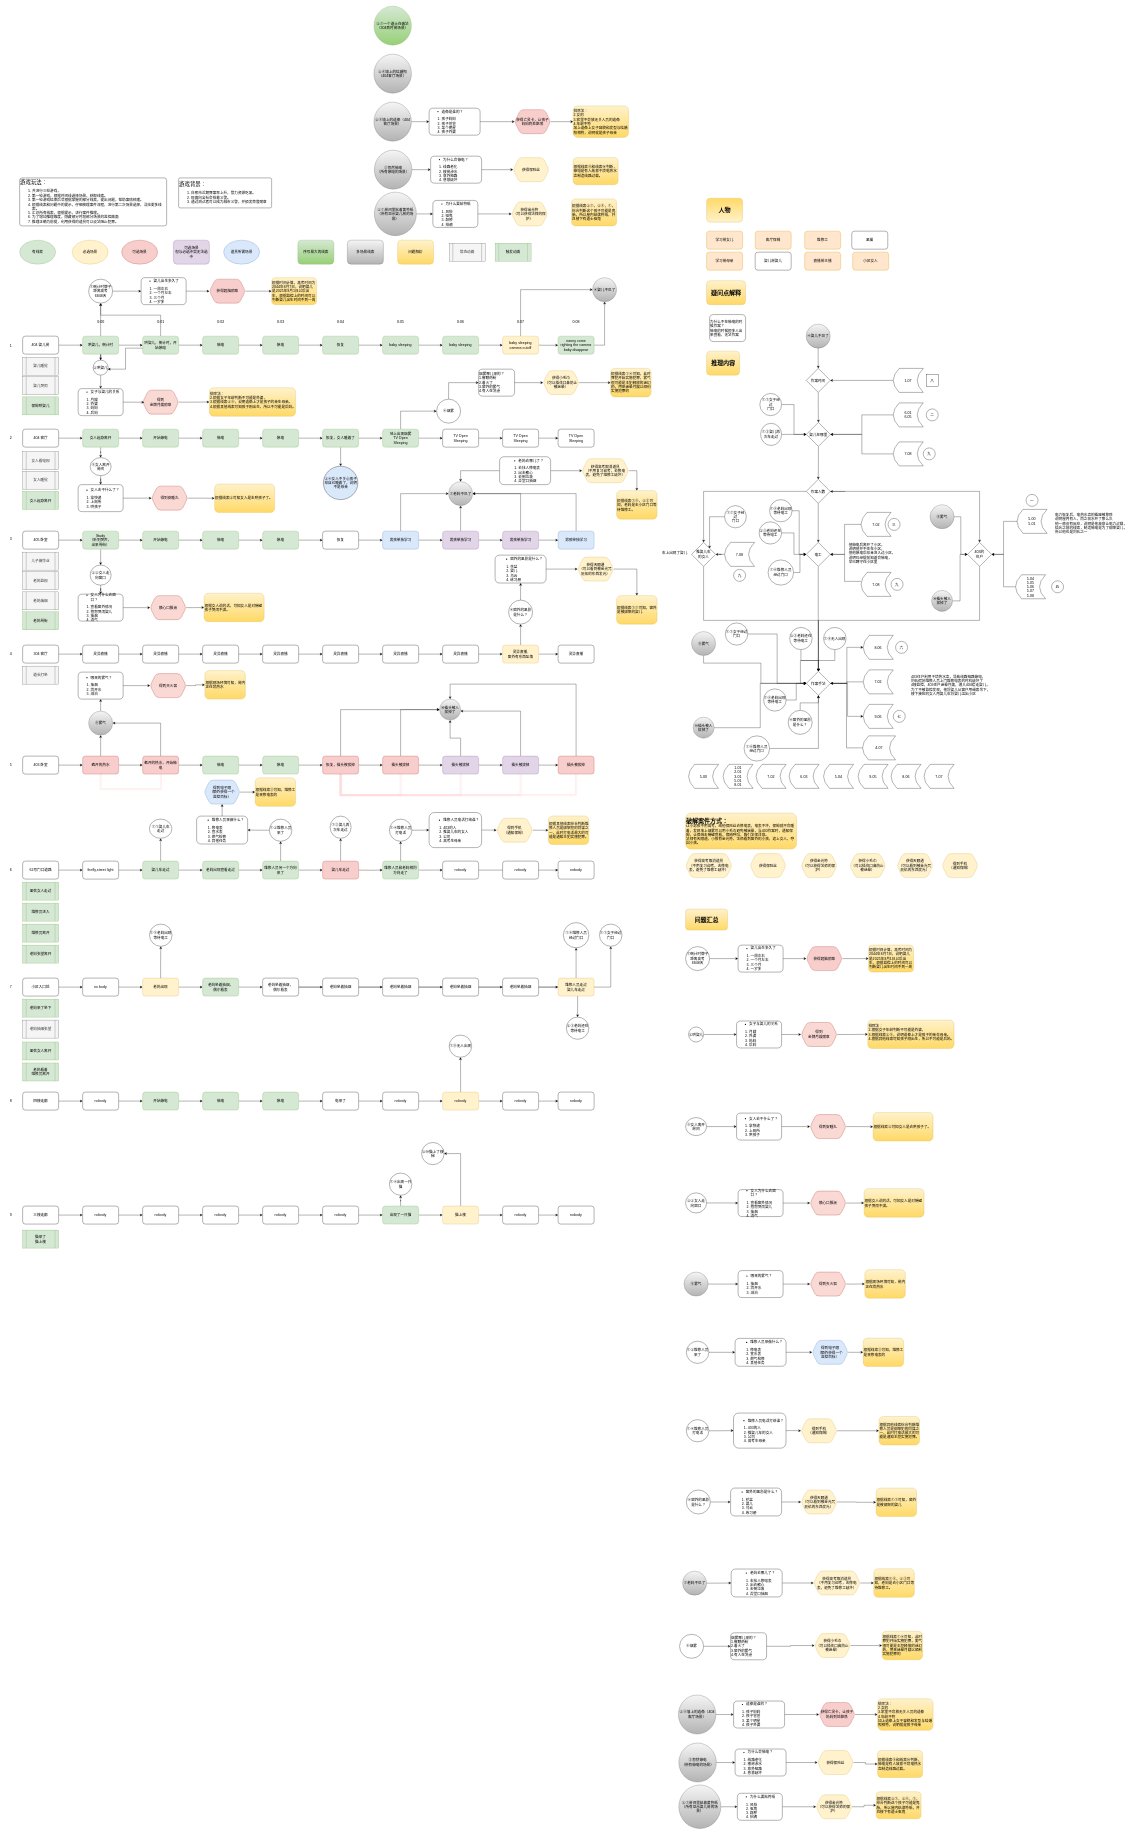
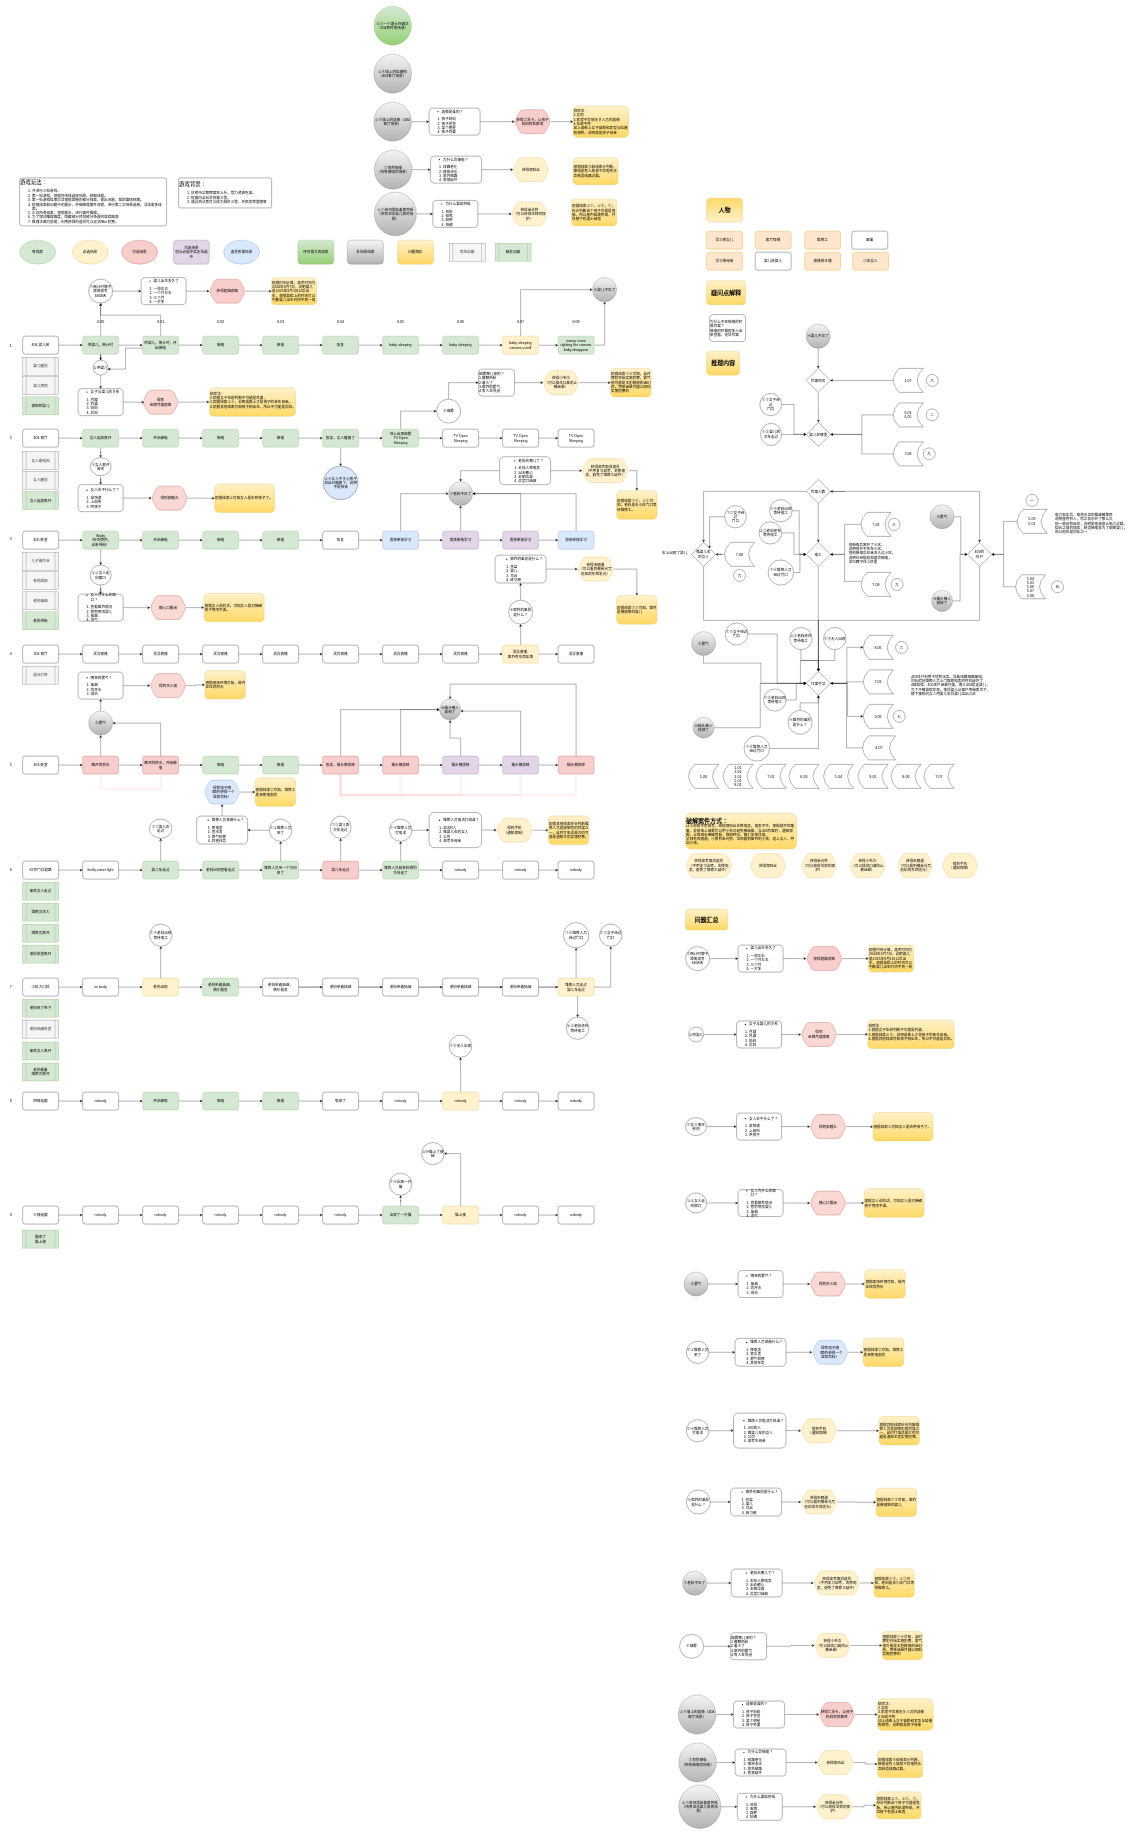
node "八": shape rectangle -> ellipse
edge "婴儿在哪里" -> "作案人数": removed
